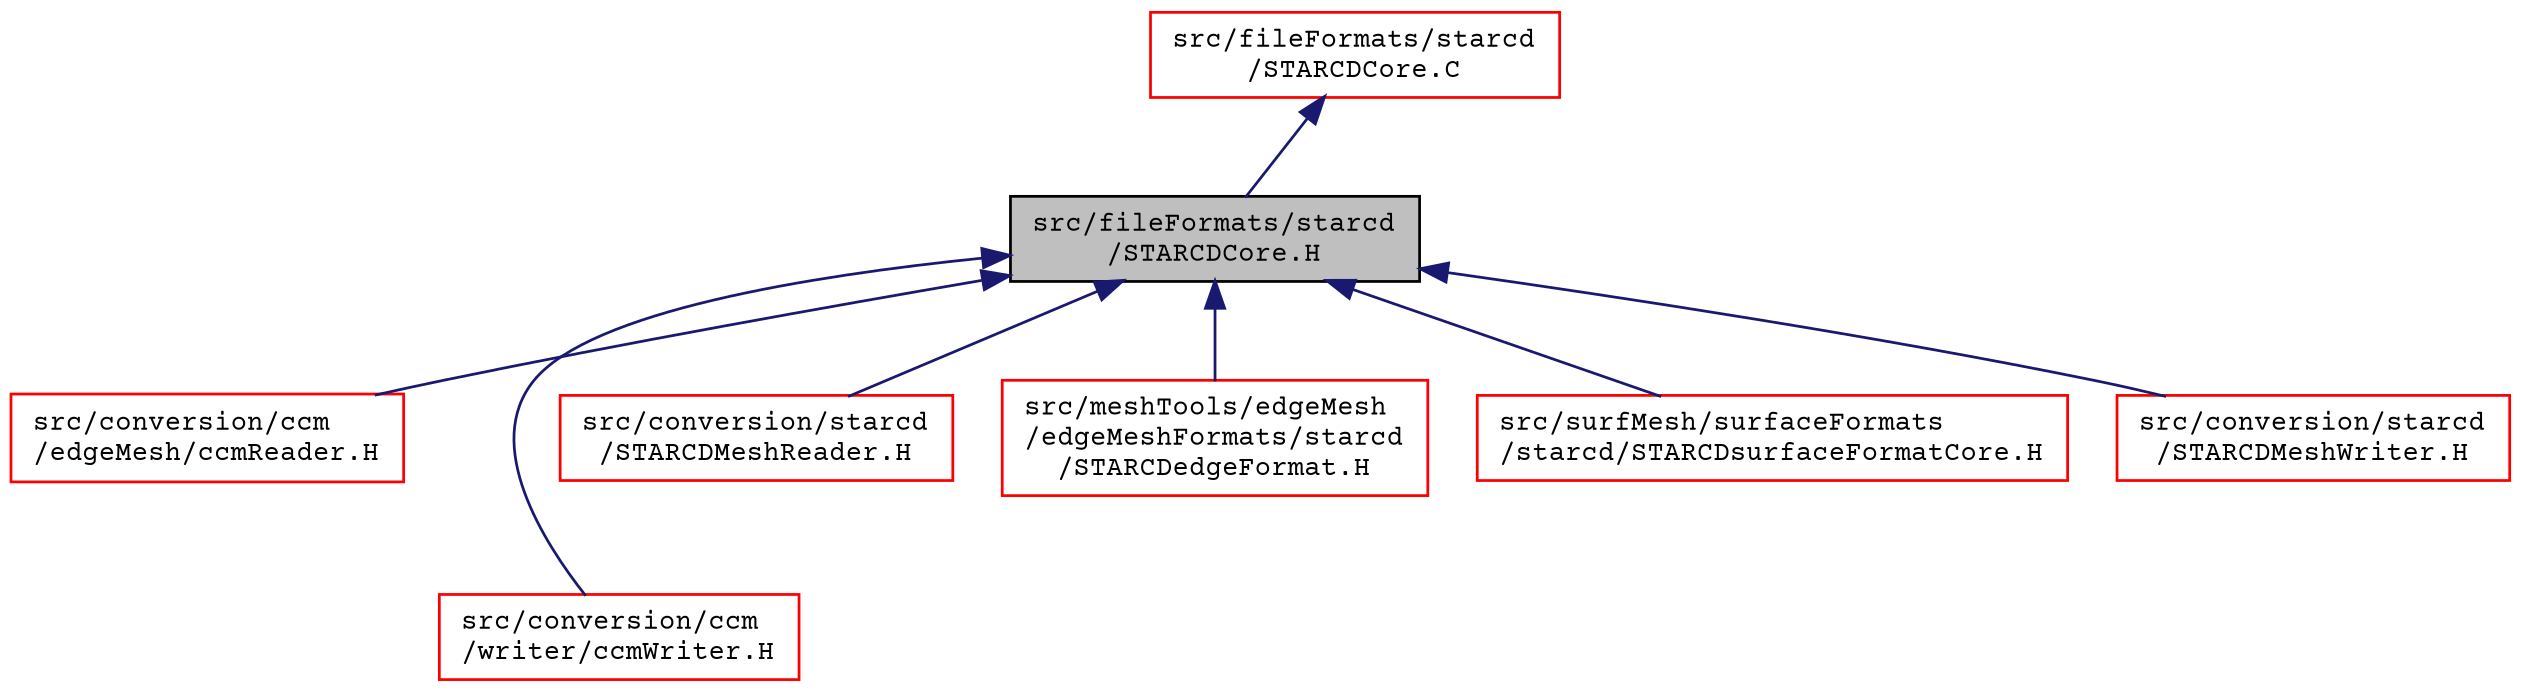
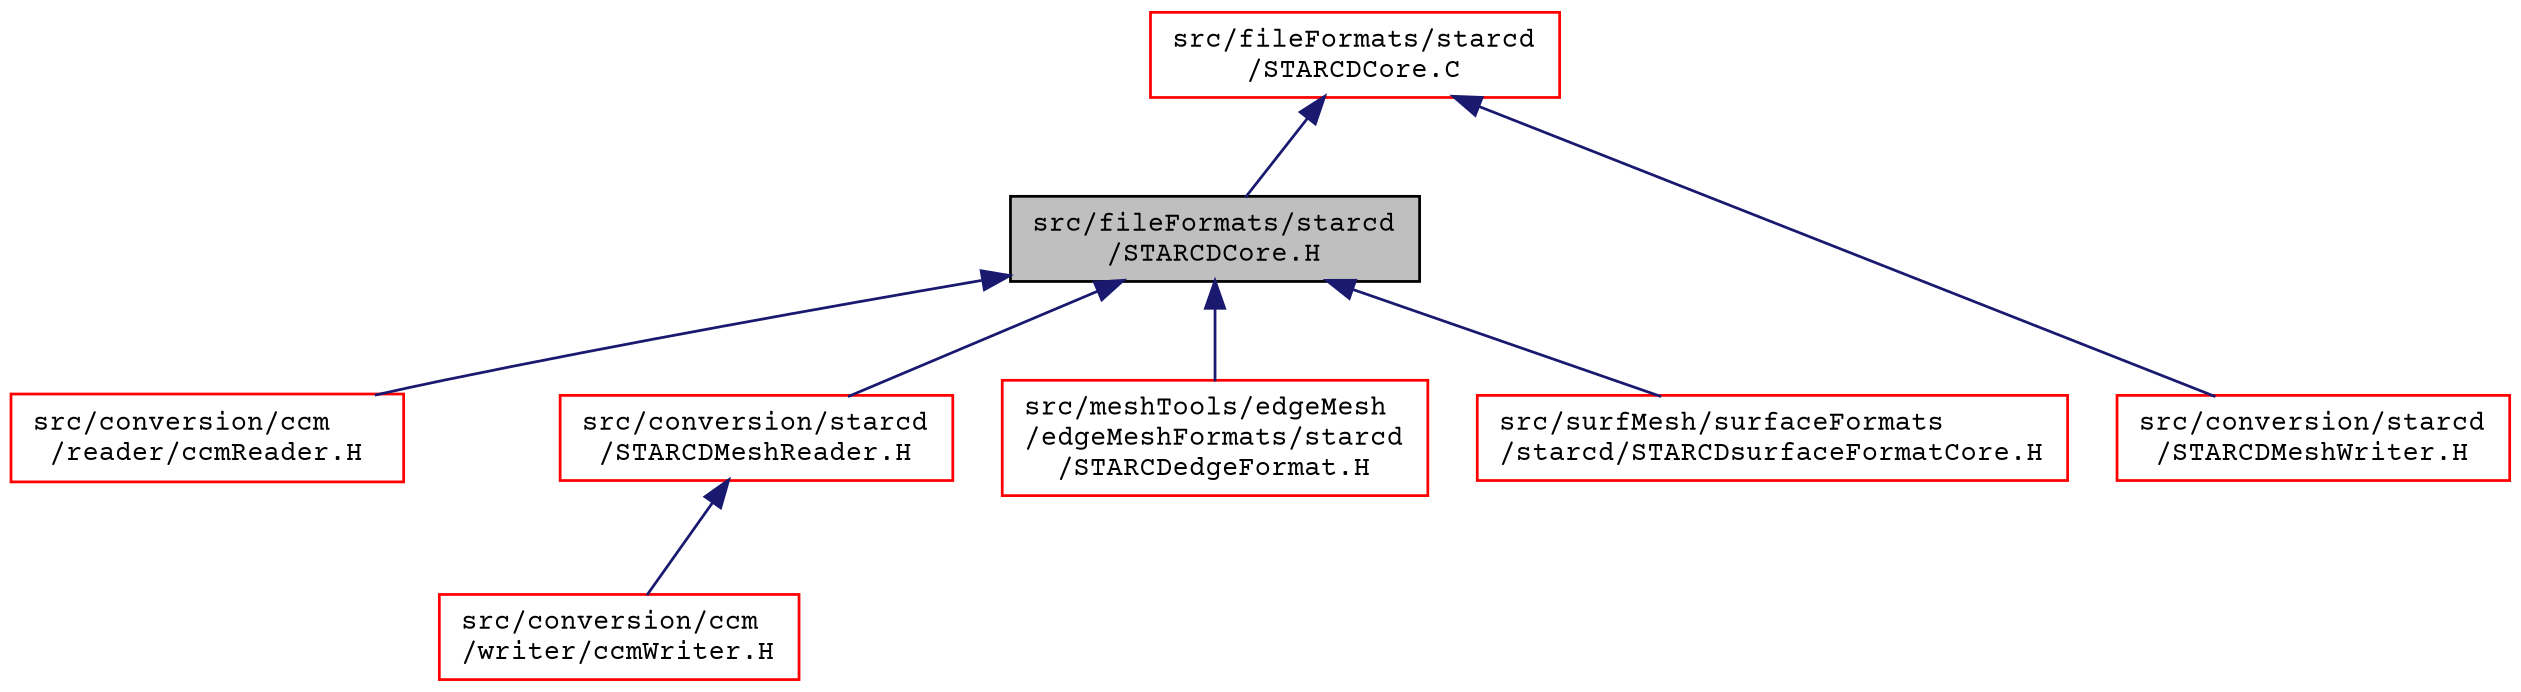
edge "src/conversion/ccm /writer/ccmWriter.H" -> "src/fileFormats/starcd /STARCDCore.H": now "src/conversion/ccm /writer/ccmWriter.H" -> "src/conversion/starcd /STARCDMeshReader.H"
edge "src/conversion/starcd /STARCDMeshWriter.H" -> "src/fileFormats/starcd /STARCDCore.H": now "src/conversion/starcd /STARCDMeshWriter.H" -> "src/fileFormats/starcd /STARCDCore.C"
node "src/conversion/ccm /edgeMesh/ccmReader.H": label "src/conversion/ccm /edgeMesh/ccmReader.H" -> "src/conversion/ccm /reader/ccmReader.H"
